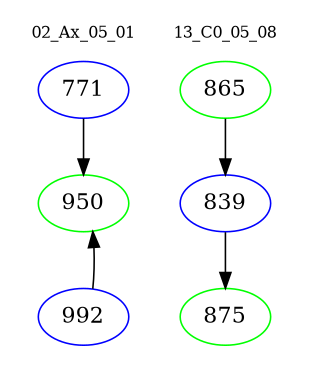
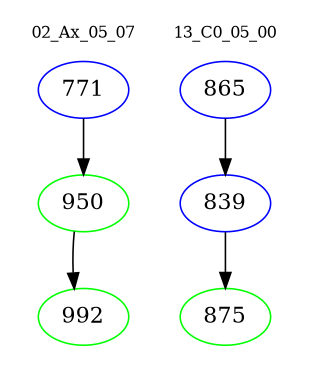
cluster "02_Ax_05_01": label "02_Ax_05_01" -> "02_Ax_05_07"
cluster "13_C0_05_08": label "13_C0_05_08" -> "13_C0_05_00"
node "865": color green -> blue
edge "992" -> "950": reversed
node "992": color blue -> green
